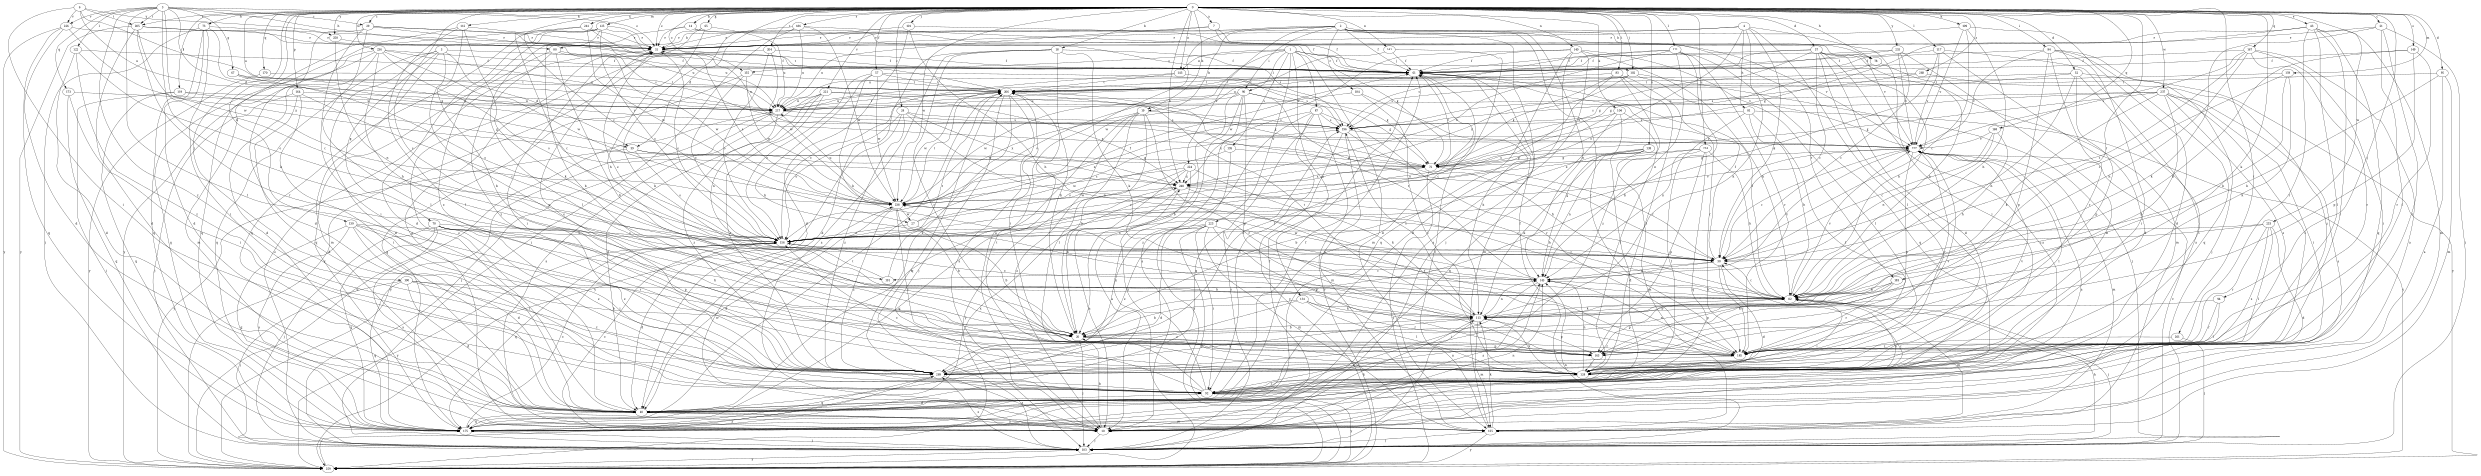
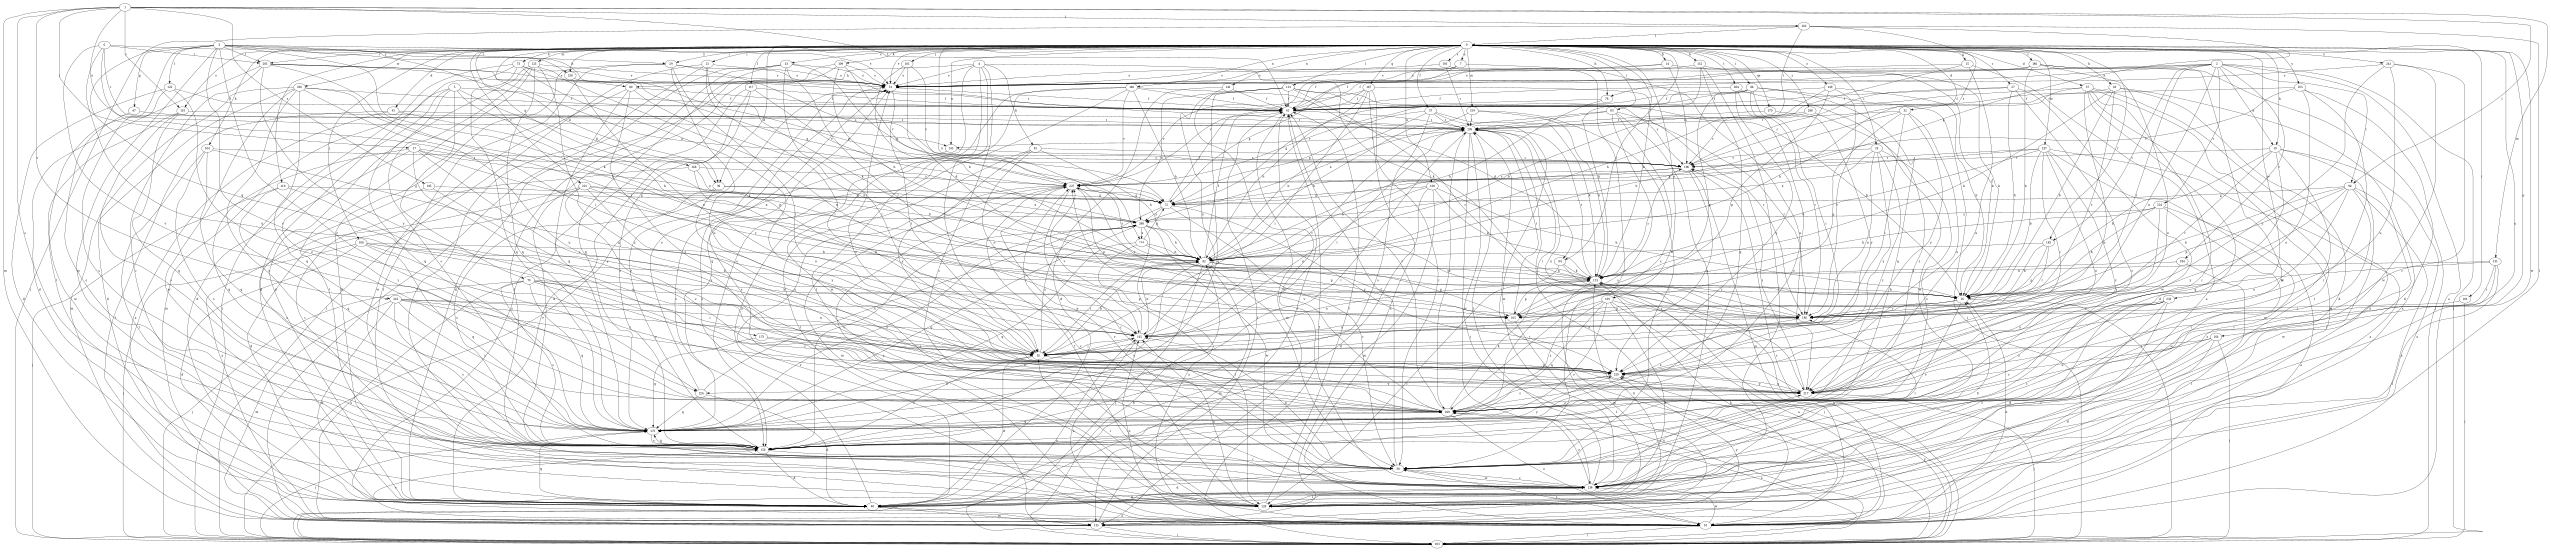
edge "0" -> "102": reversed
edge "143" -> "206": reversed
edge "37" -> "72": now "205" -> "72"
edge "67" -> "227": removed, label "v"
edge "125" -> "227": now "125" -> "145"
edge "149" -> "20": added, label "b"
edge "214" -> "248": reversed
edge "238" -> "27": reversed
edge "101" -> "40": now "101" -> "113"
edge "95" -> "135": label "m" -> "l"
edge "30" -> "191": reversed
edge "140" -> "40": now "140" -> "94"
edge "226" -> "259": reversed
edge "20" -> "156": added, label "o"
